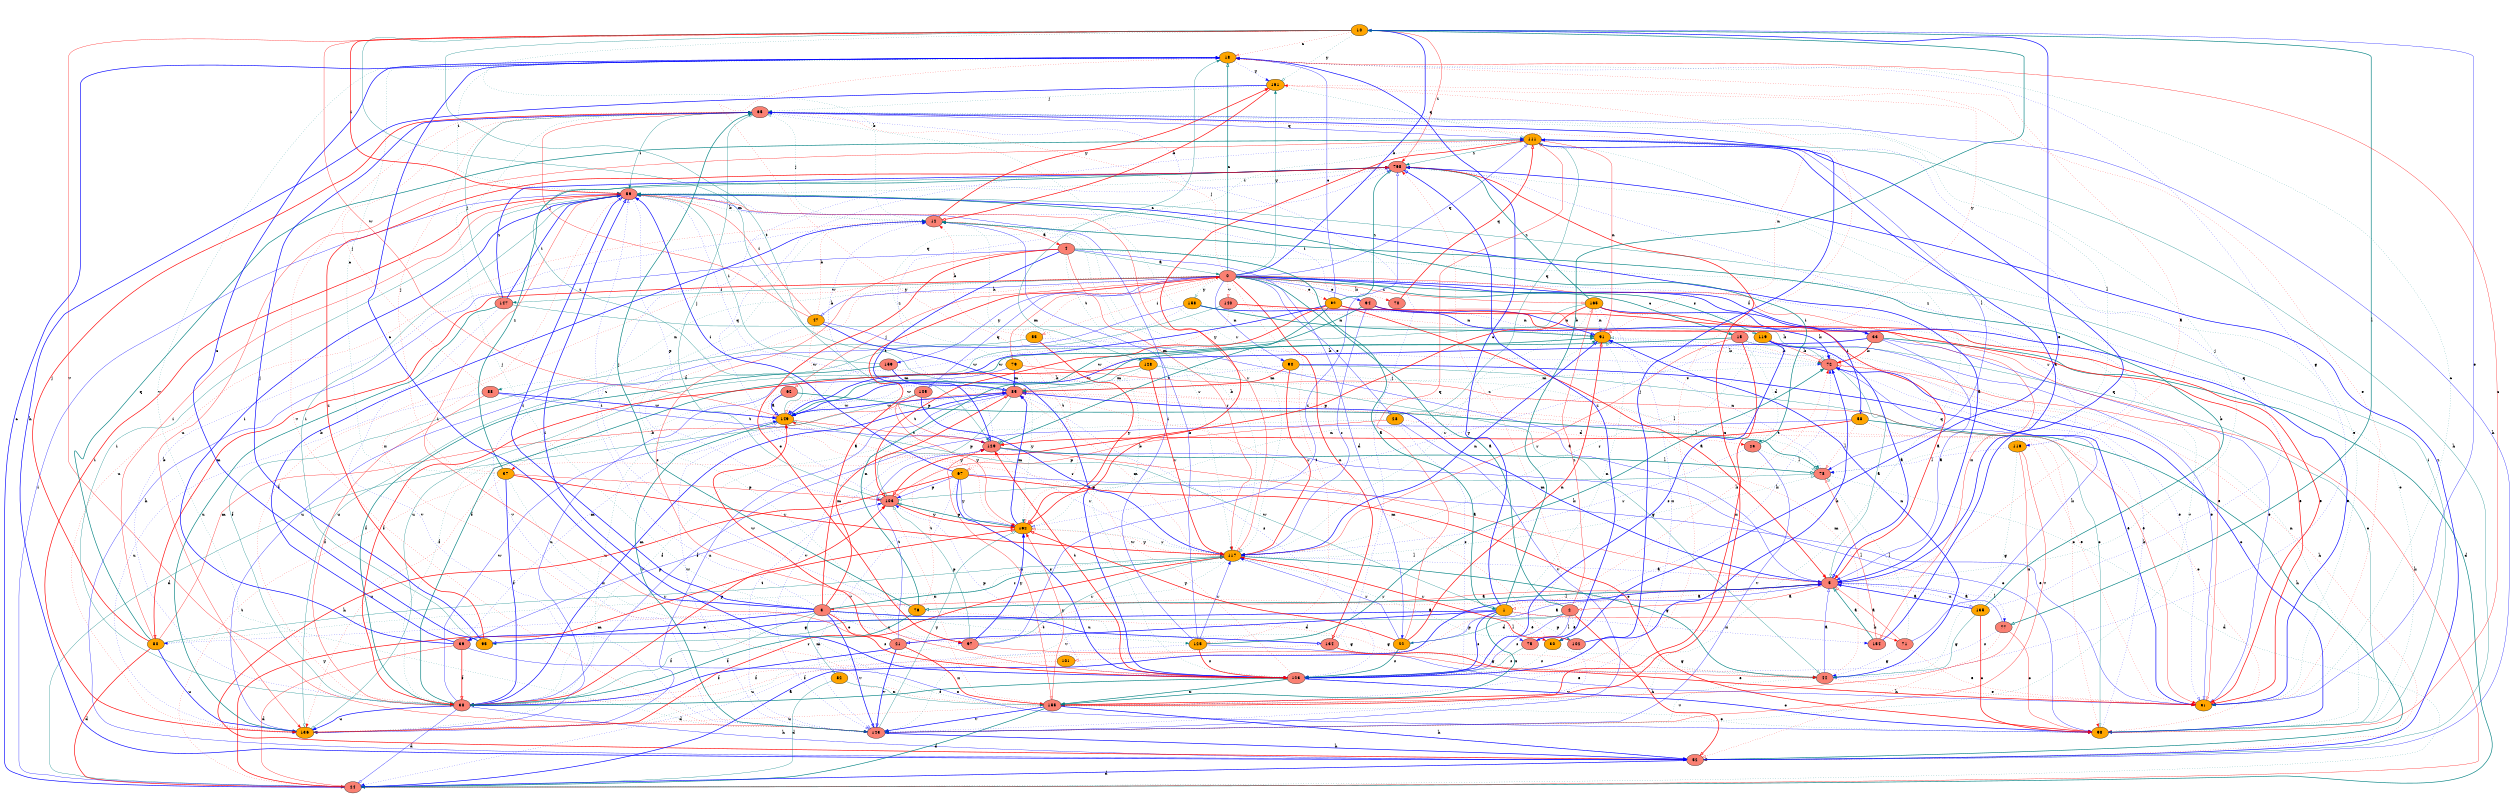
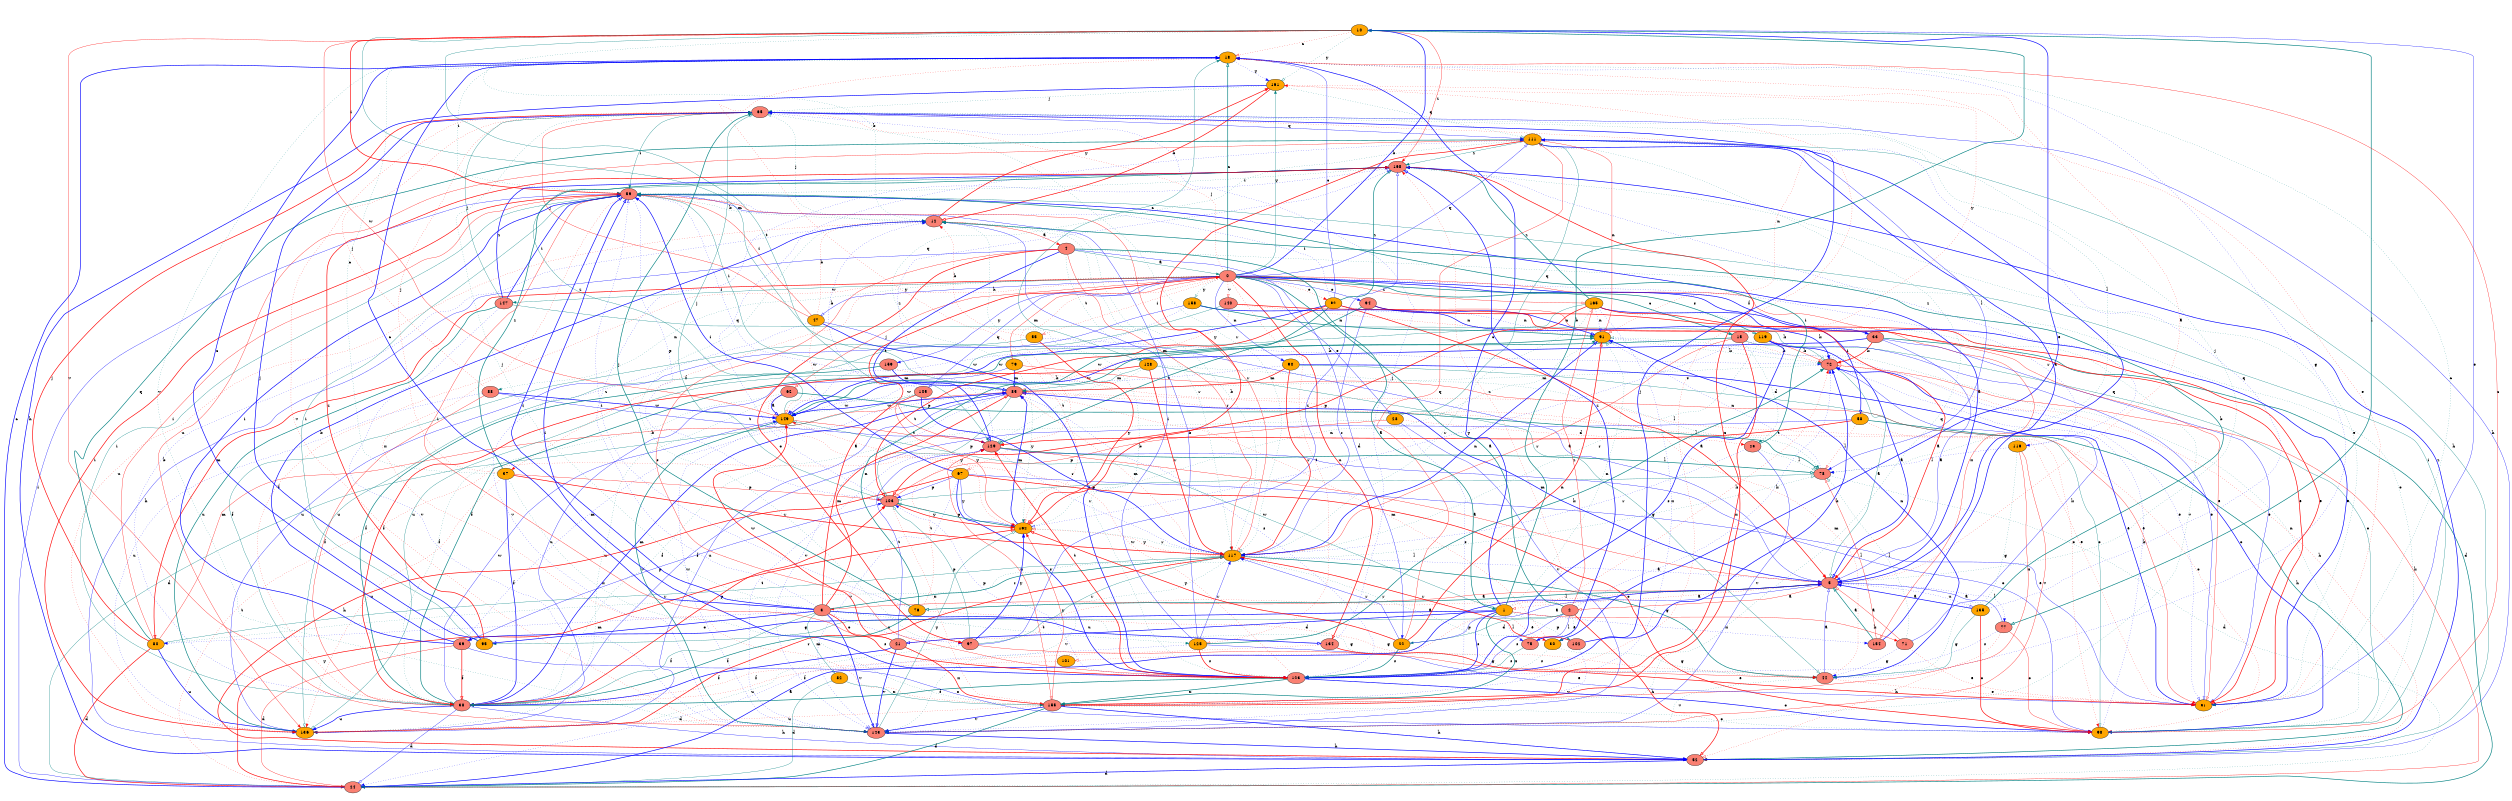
node "768": label "768" -> "168"
node "70": removed
